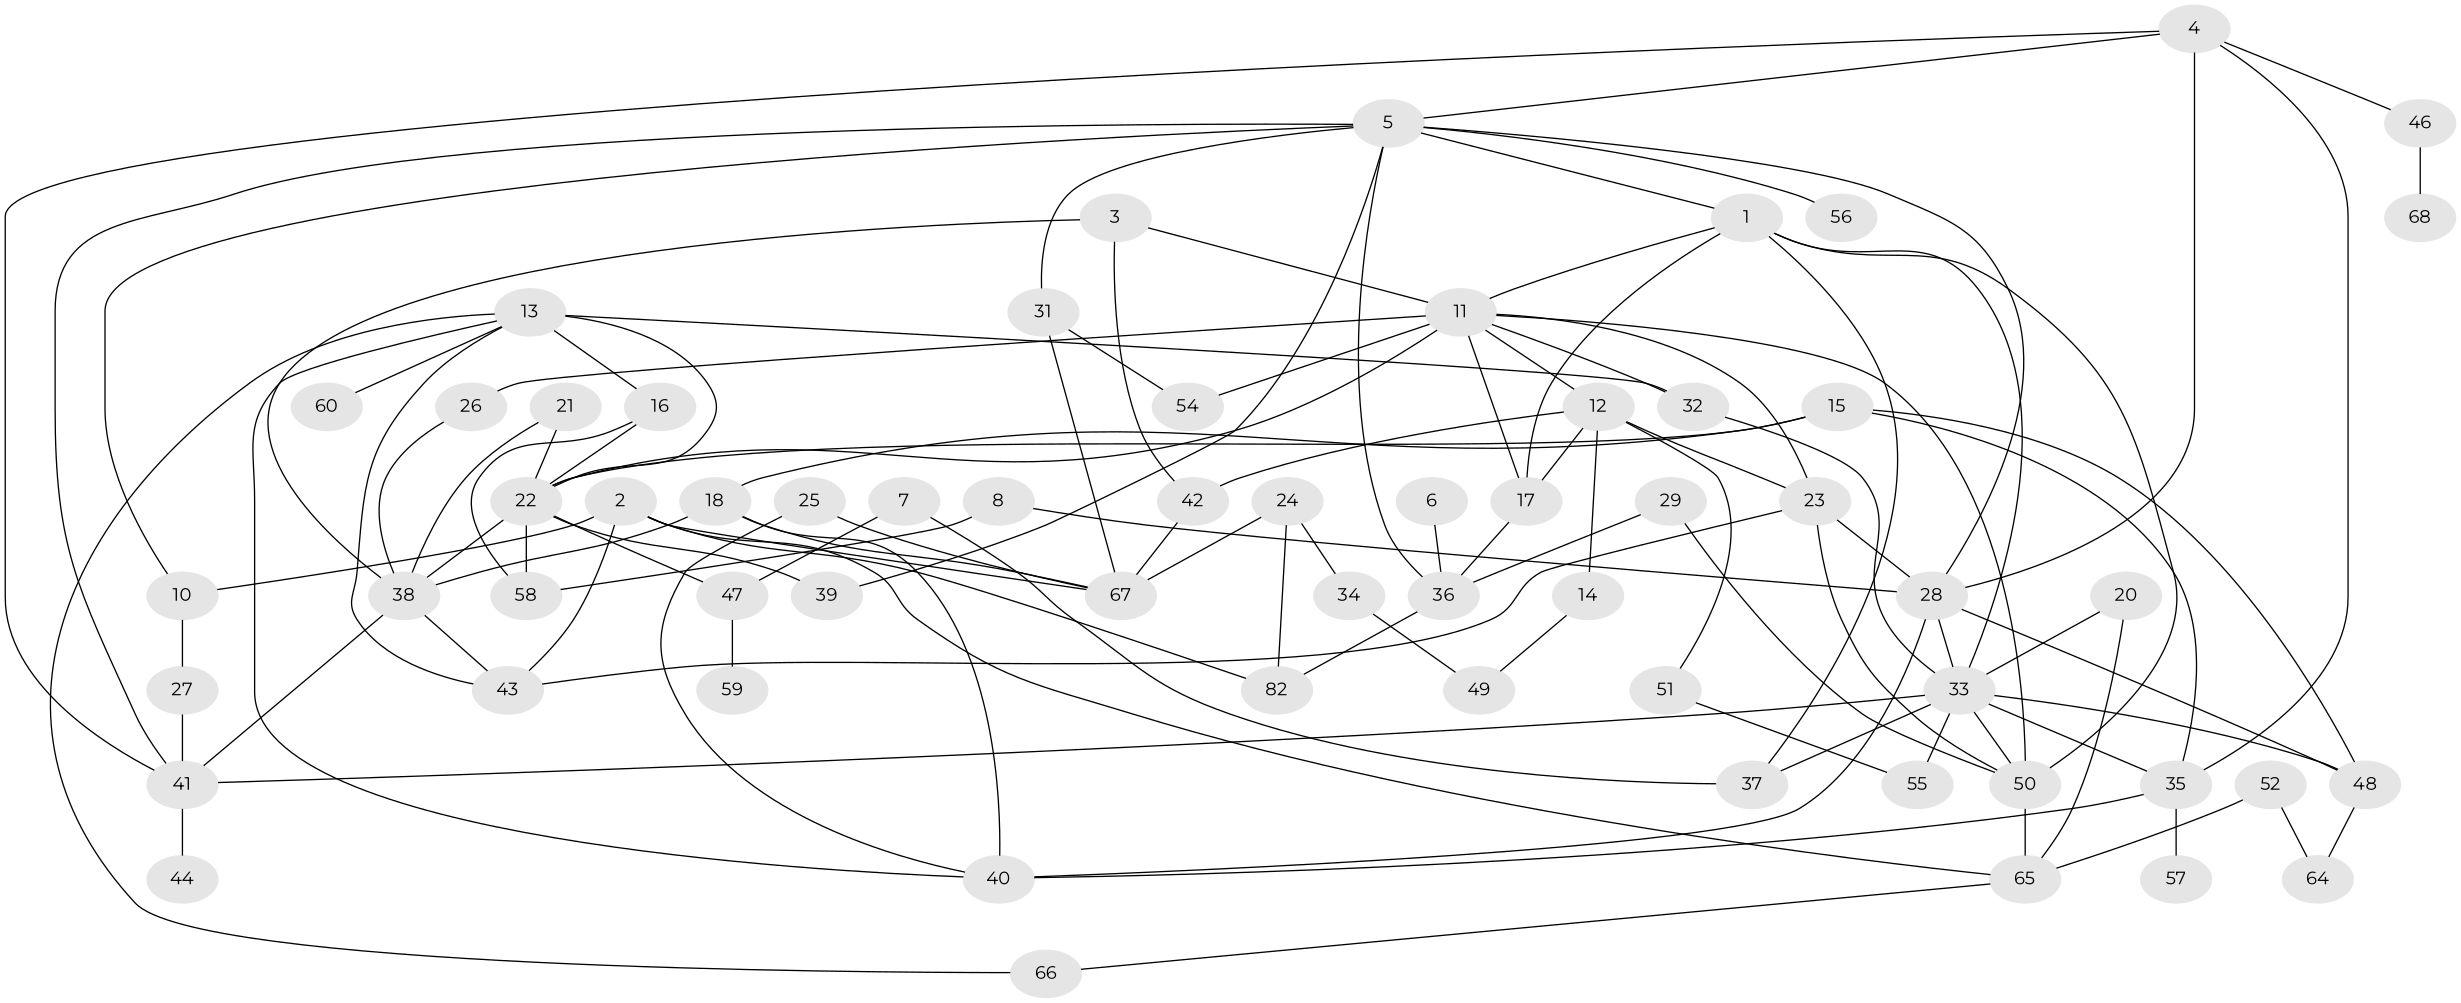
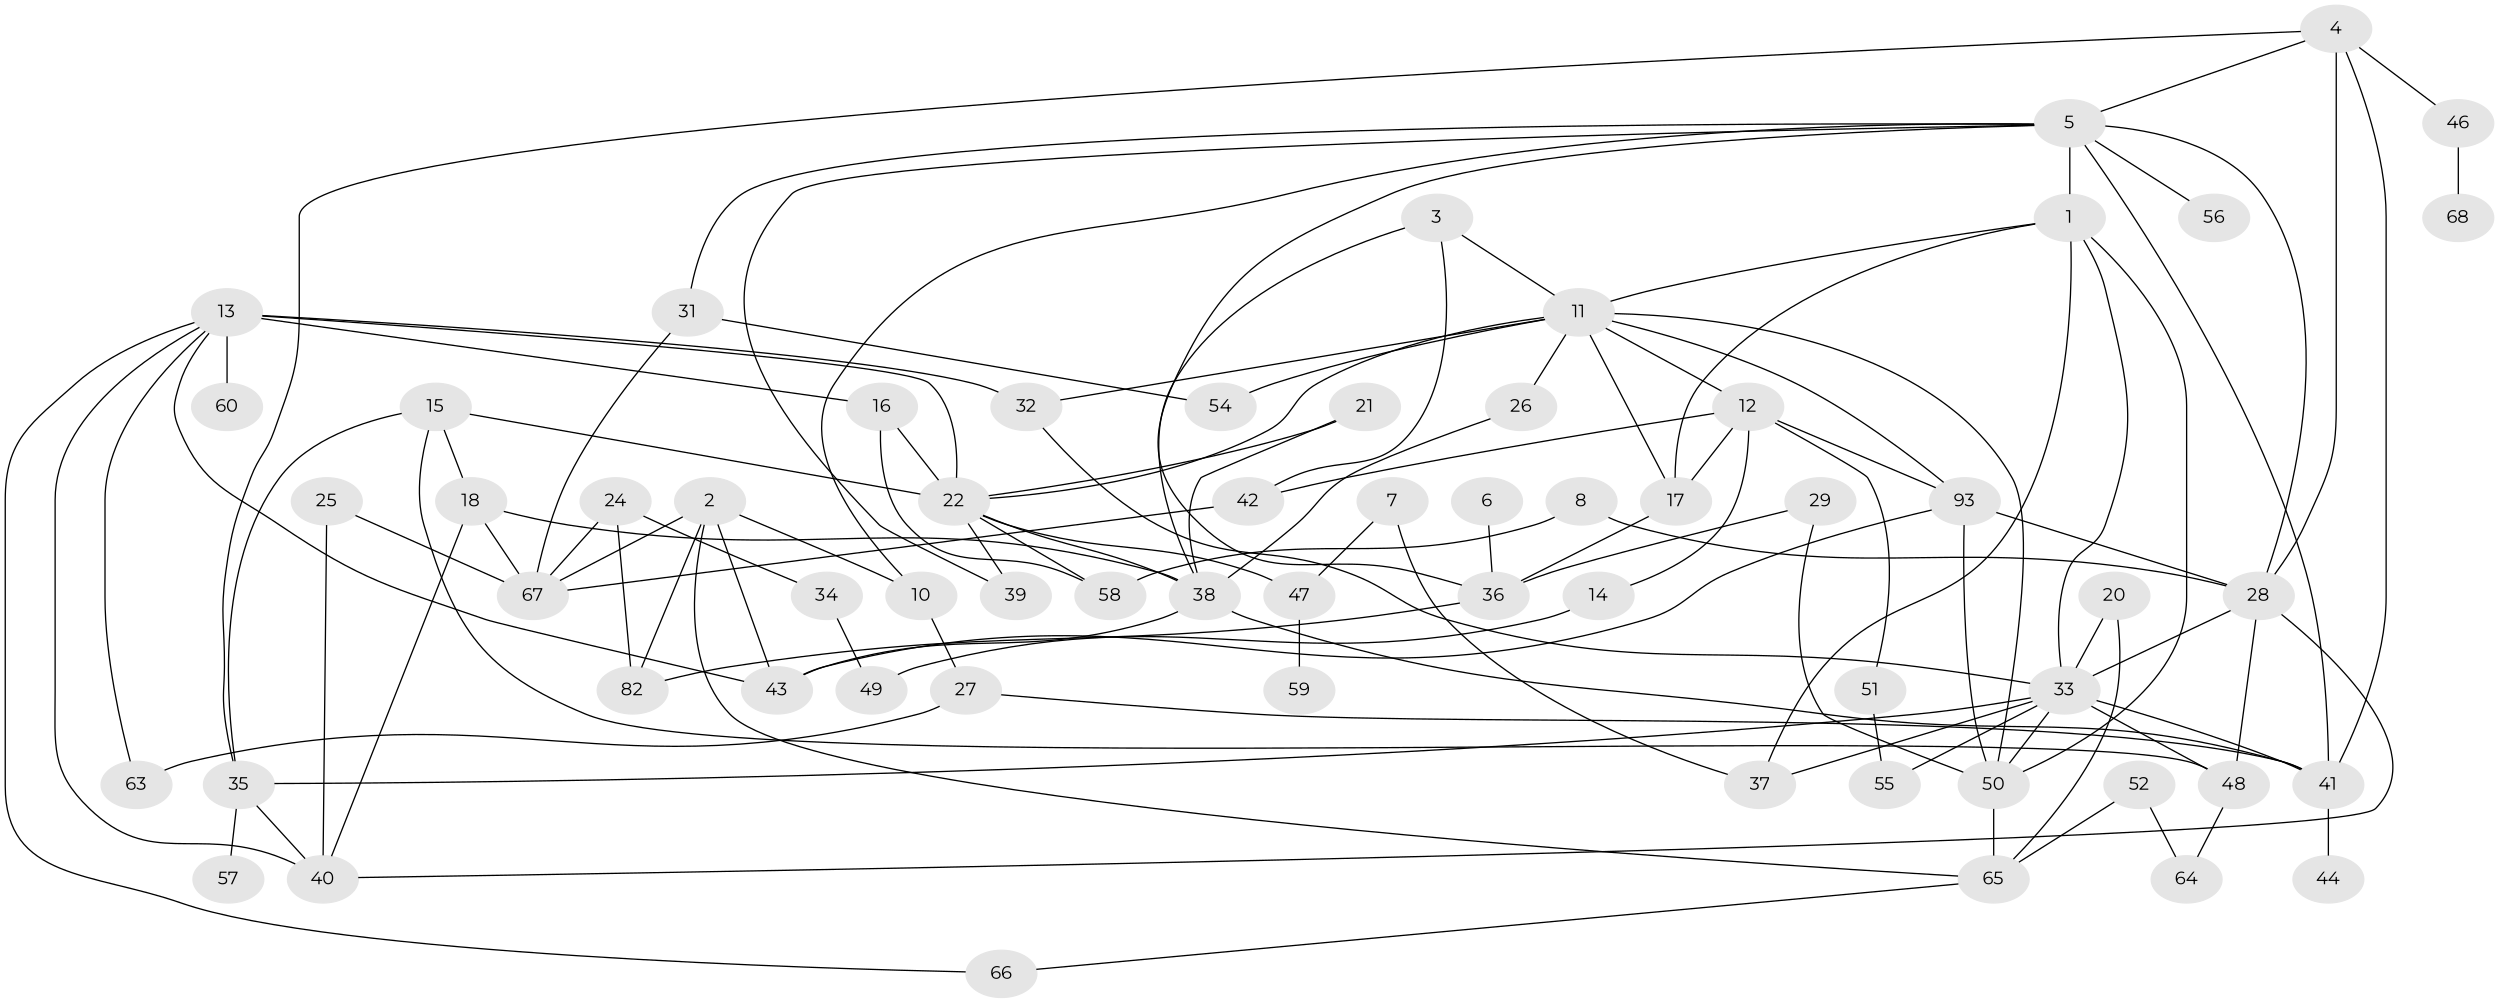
node "23": label "23" -> "93"
node "63": added
